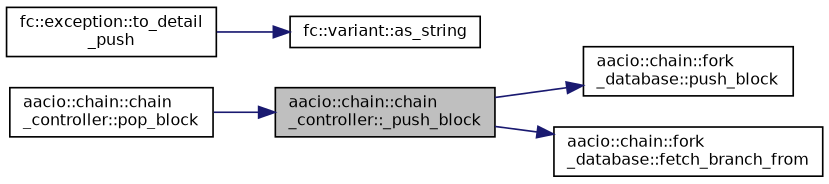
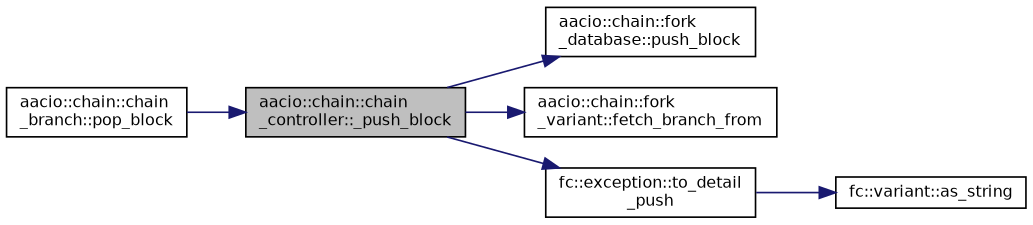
node "aacio::chain::chain _controller::pop_block": label "aacio::chain::chain _controller::pop_block" -> "aacio::chain::chain _branch::pop_block"
edge "aacio::chain::chain _controller::_push_block" -> "fc::exception::to_detail _push": added
node "aacio::chain::fork _database::fetch_branch_from": label "aacio::chain::fork _database::fetch_branch_from" -> "aacio::chain::fork _variant::fetch_branch_from"
